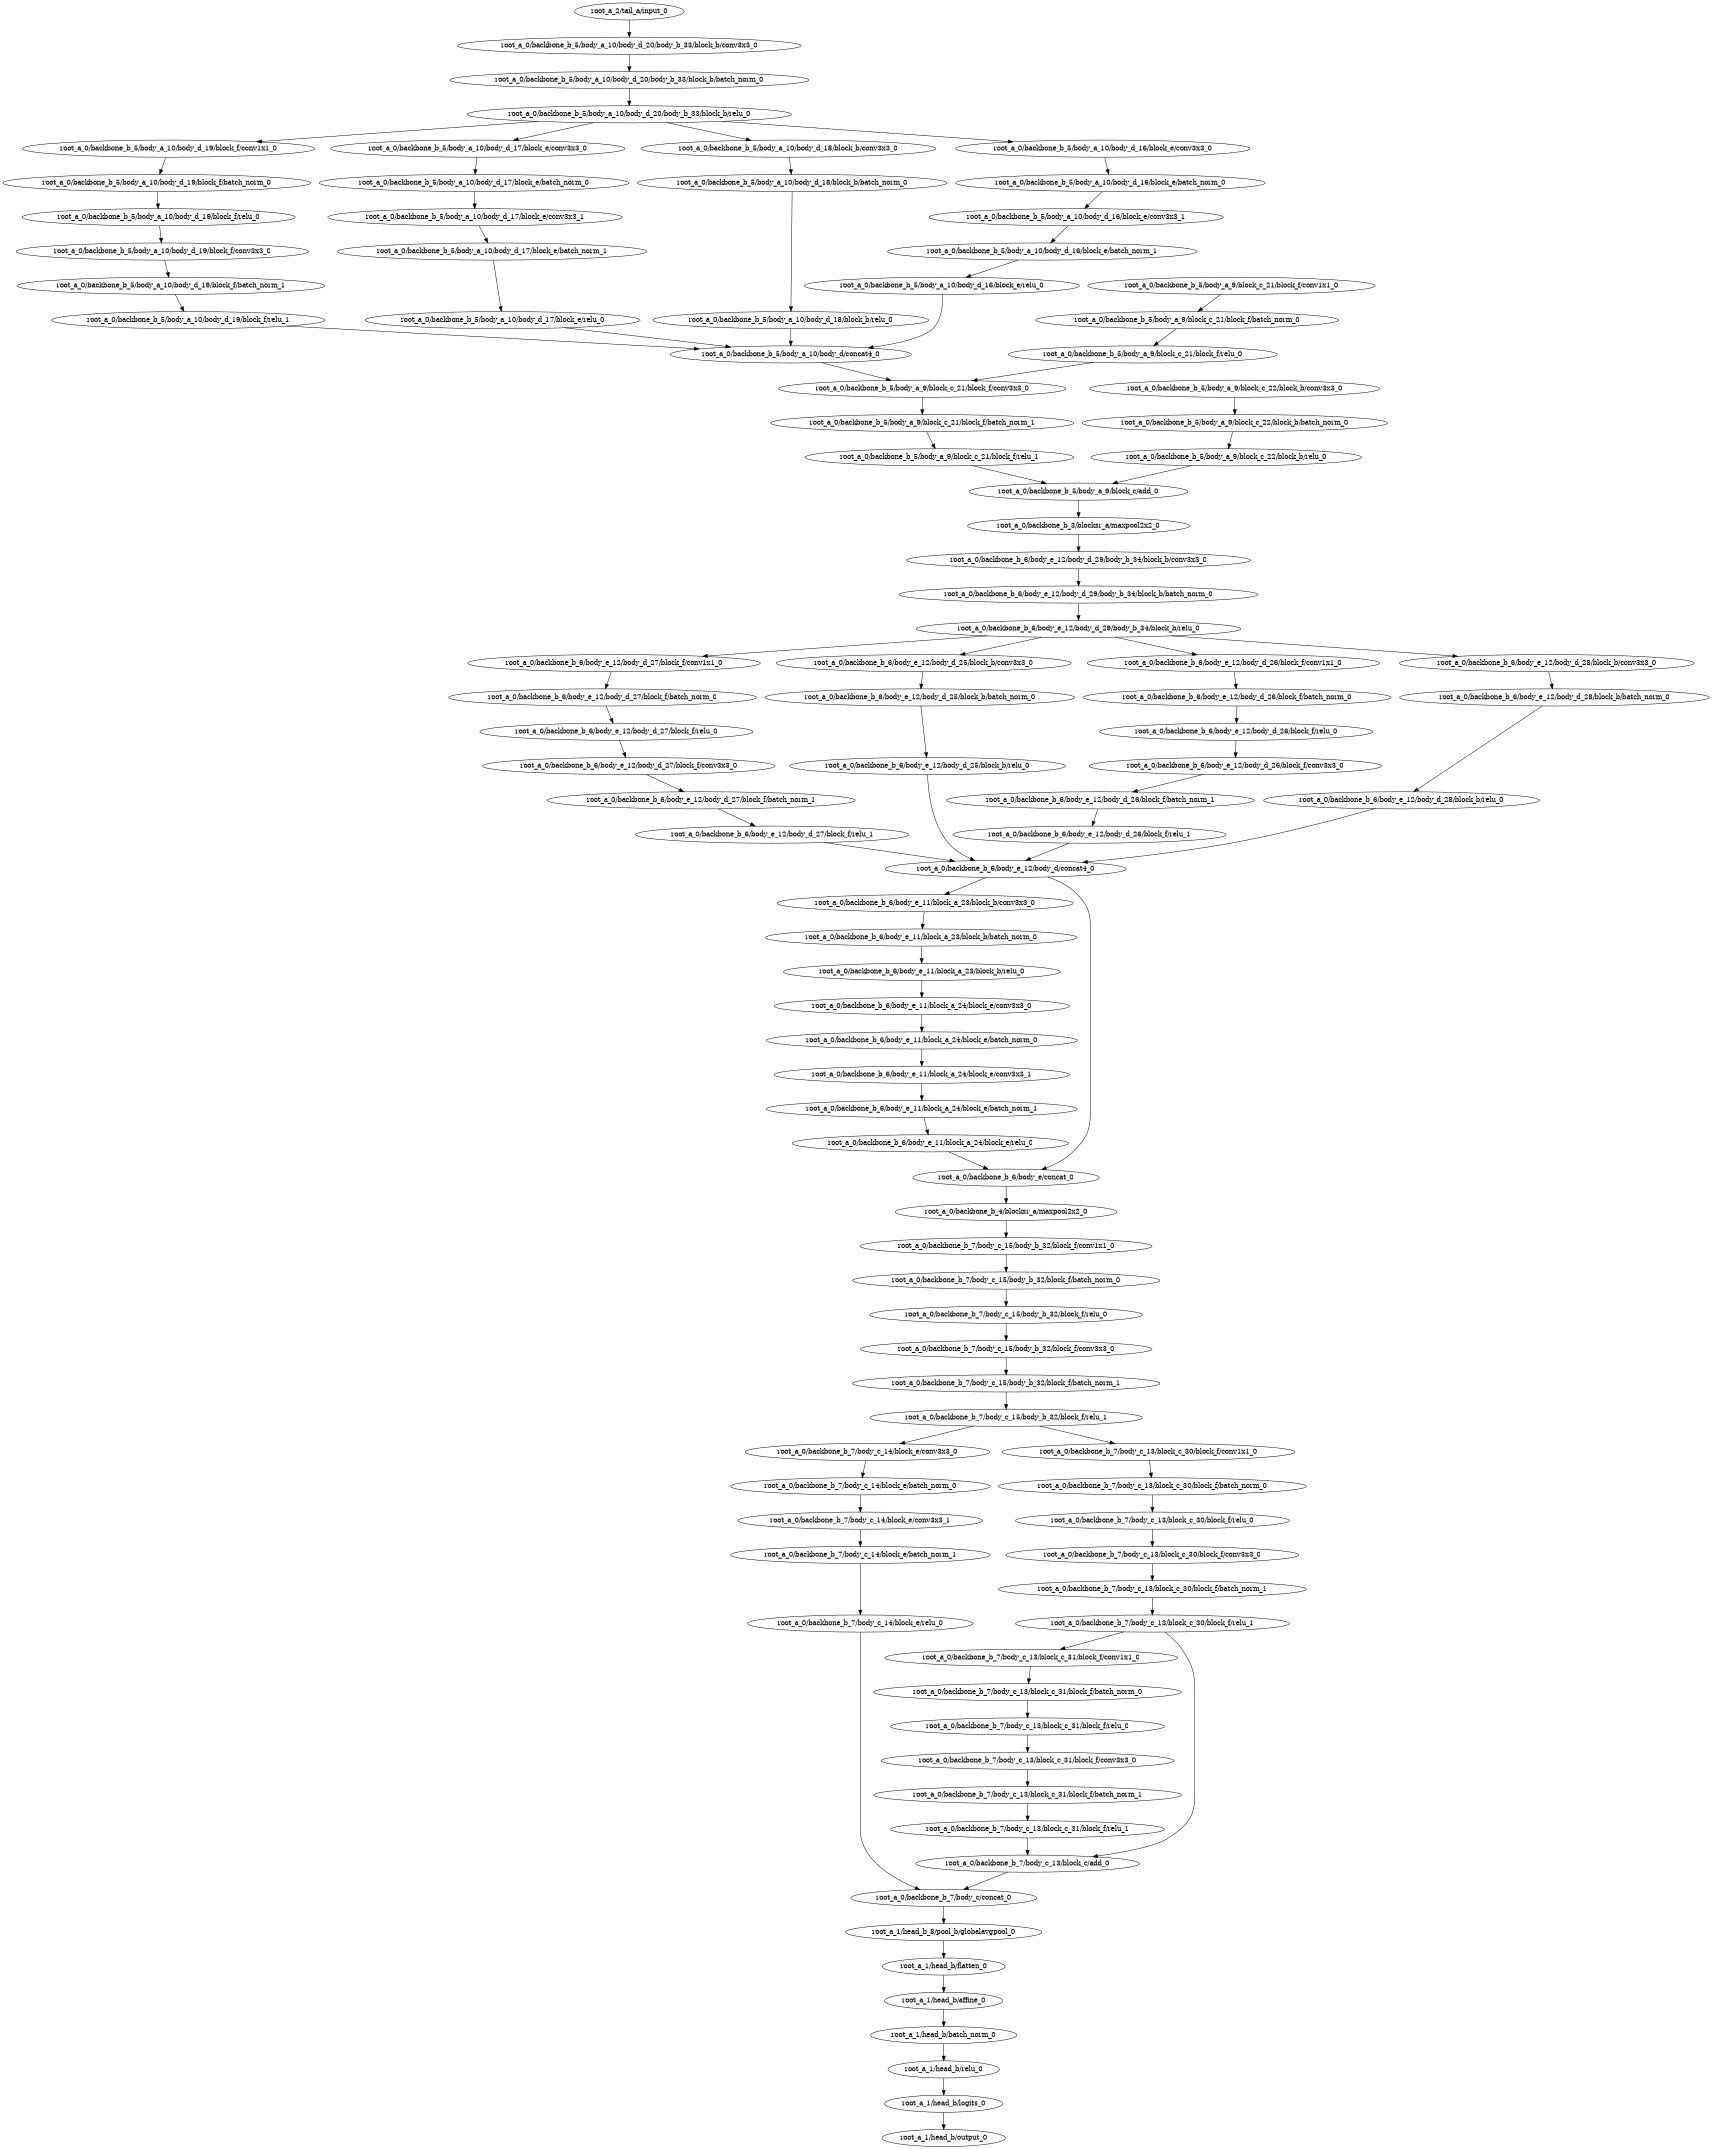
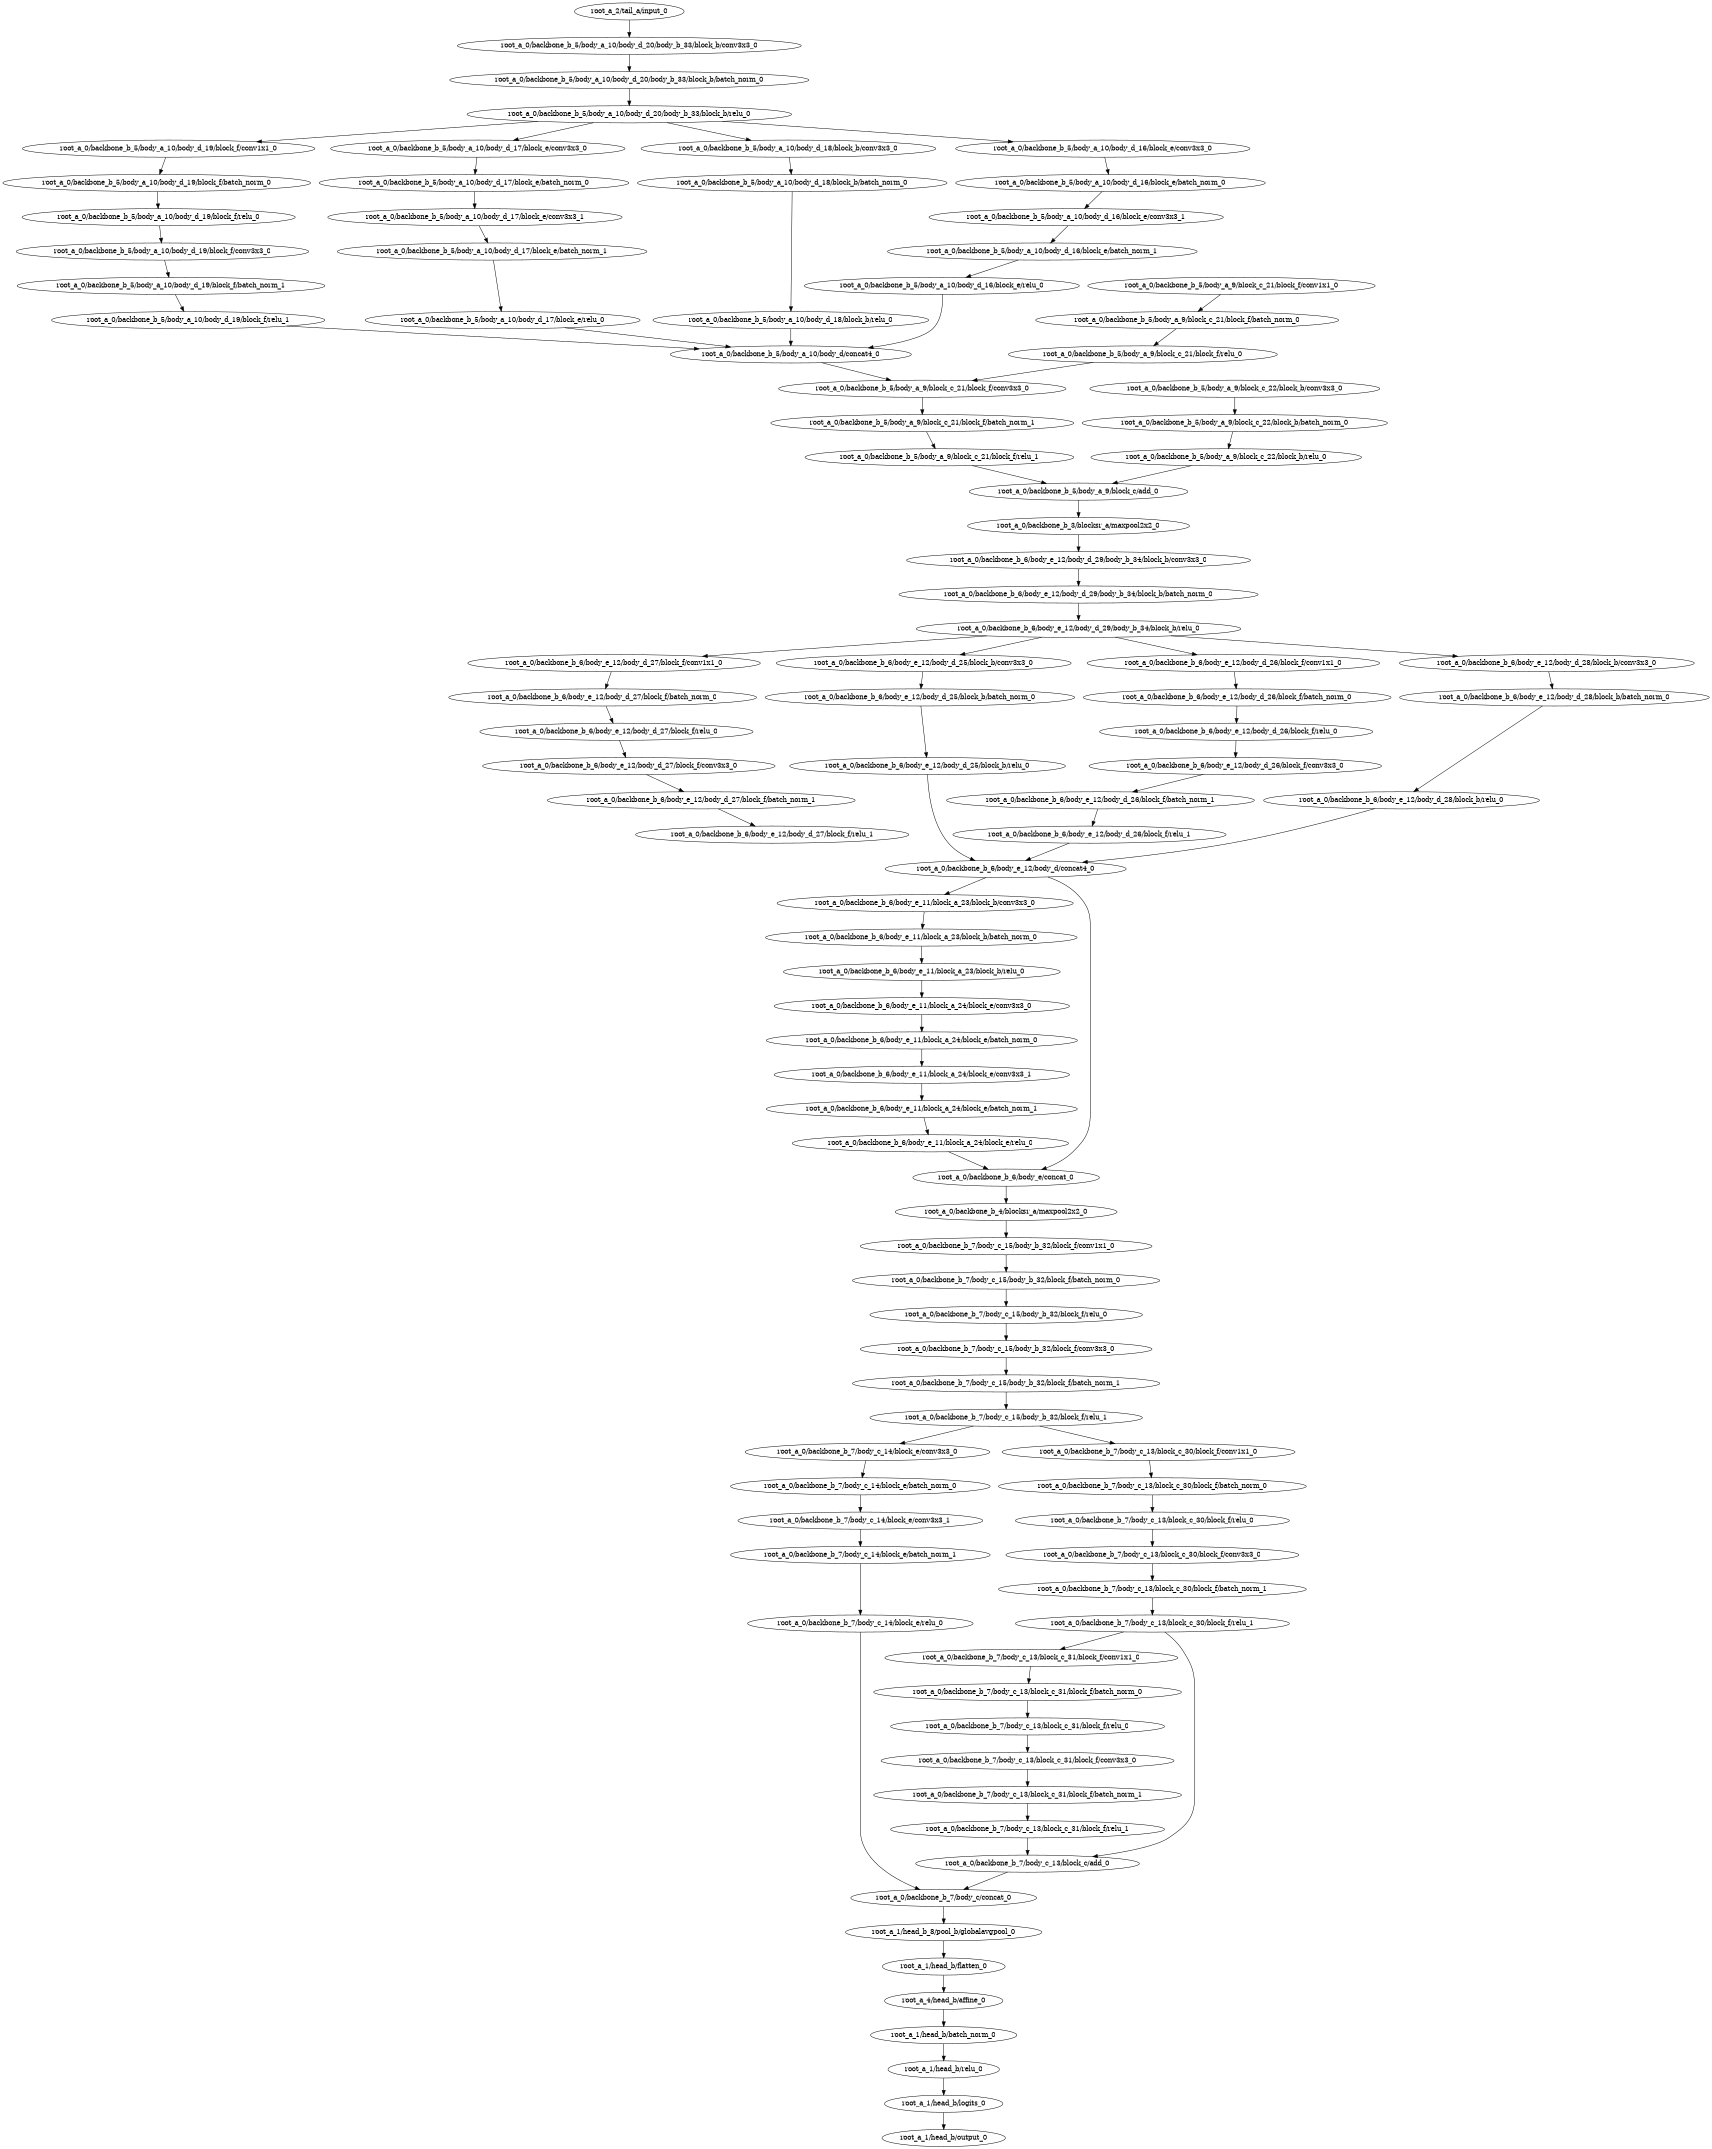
edge "root_a_0/backbone_b_6/body_e_12/body_d_27/block_f/relu_1" -> "root_a_0/backbone_b_6/body_e_12/body_d/concat4_0": removed
node "root_a_1/head_b/affine_0": label "root_a_1/head_b/affine_0" -> "root_a_4/head_b/affine_0"
